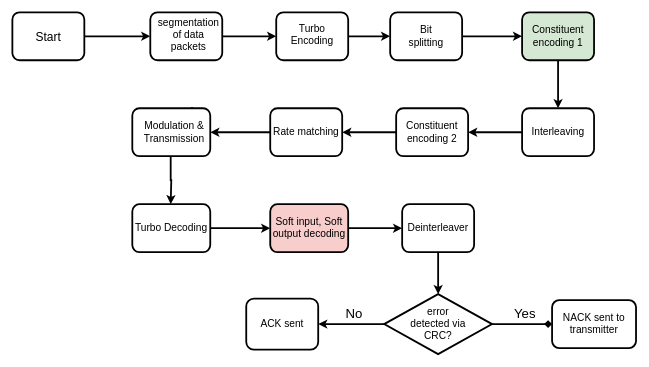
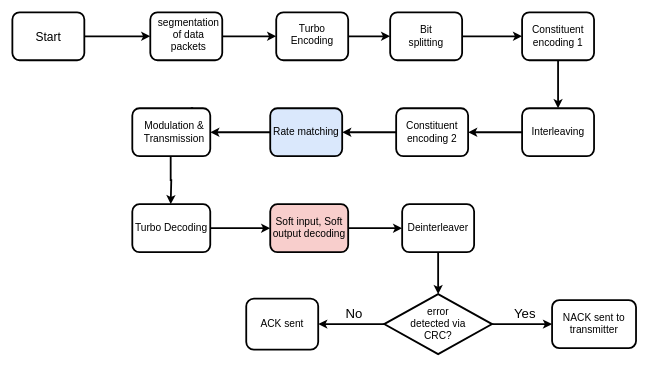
node "Constituent encoding 1": fillcolor #d5e8d4 -> #ffffff
node "Rate matching": fillcolor #ffffff -> #dae8fc
edge "error detected via CRC?" -> "NACK sent to transmitter": arrowhead diamond -> classic
